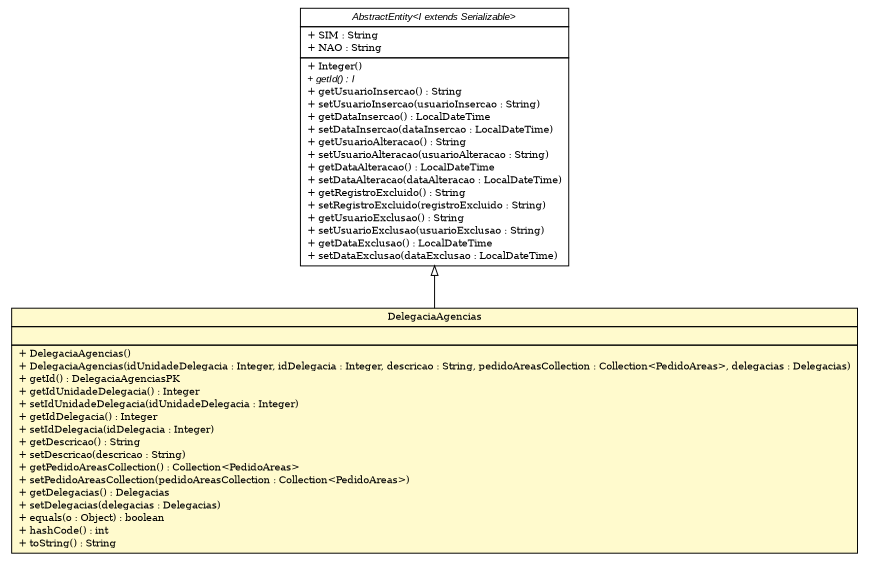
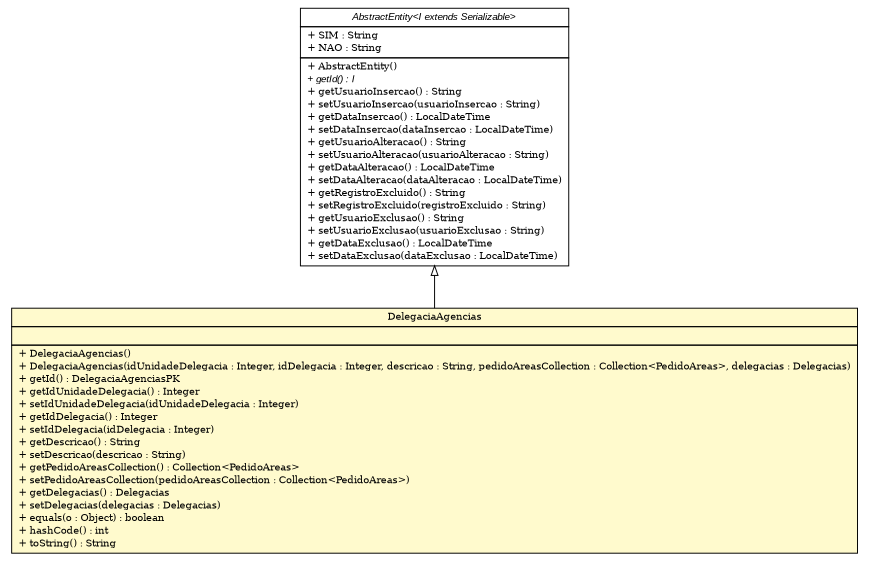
node "AbstractEntity<I extends Serializable>": text "+ Integer()" -> "+ AbstractEntity()"
